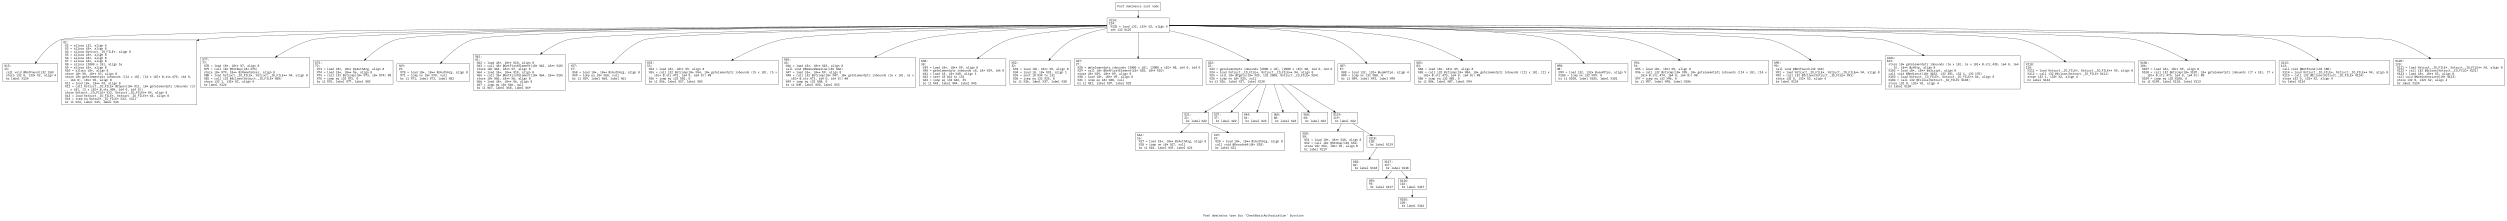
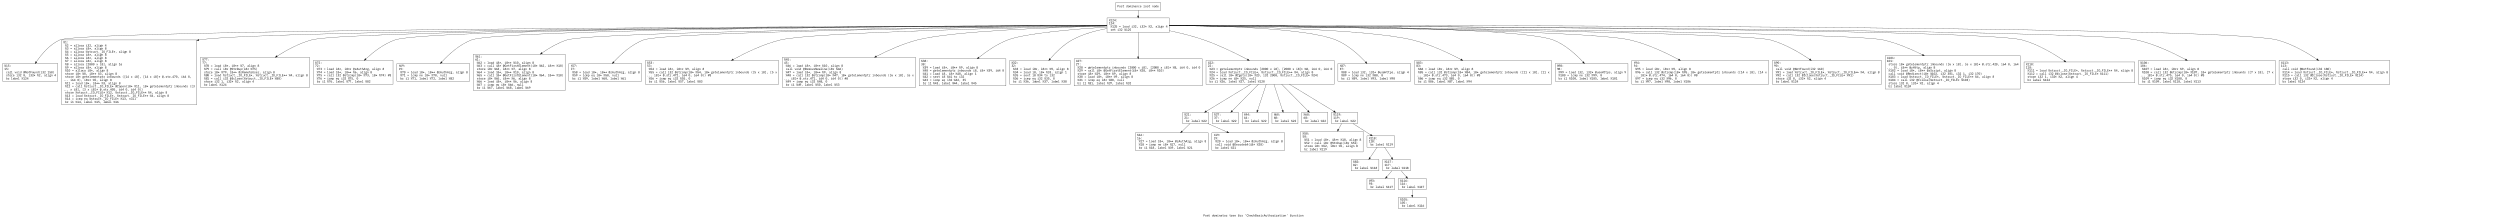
node "%120:": removed
edge "%118:" -> "%117:": added
